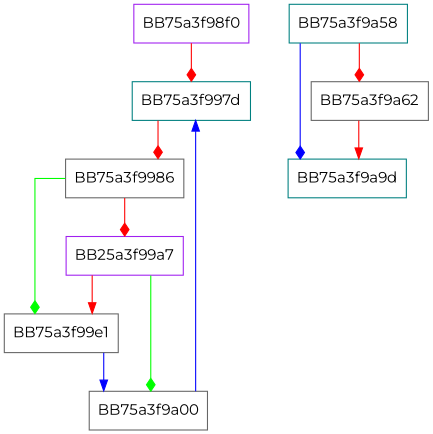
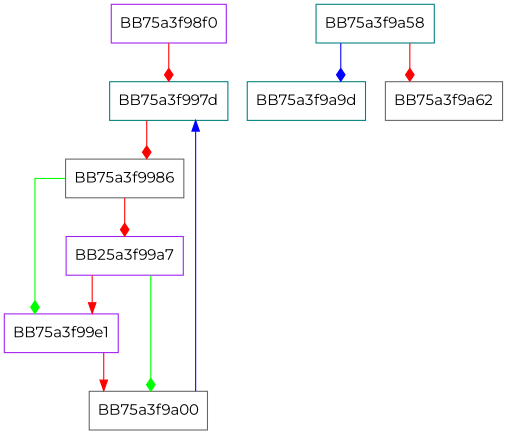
edge "BB75a3f9a62" -> "BB75a3f9a9d": removed
node "BB75a3f99e1": color gray40 -> purple
edge "BB75a3f99e1" -> "BB75a3f9a00": color blue -> red
